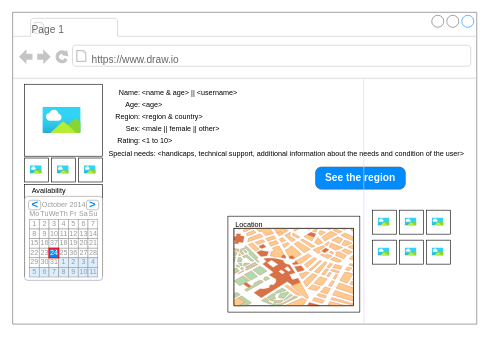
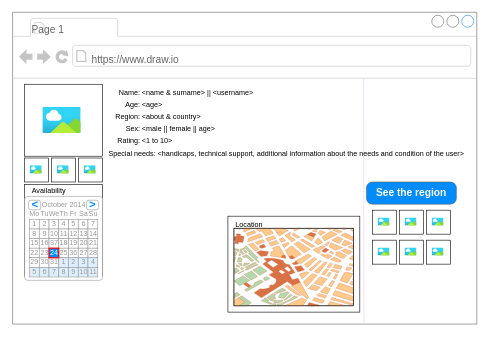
node "<name & age> || <username>": label "<name & age> || <username>" -> "<name & surname> || <username>"
node "<region & country>": label "<region & country>" -> "<about & country>"
node "<male || female || other>": label "<male || female || other>" -> "<male || female || age>"
node "See the region": moved (360, 178) -> (411, 193)
